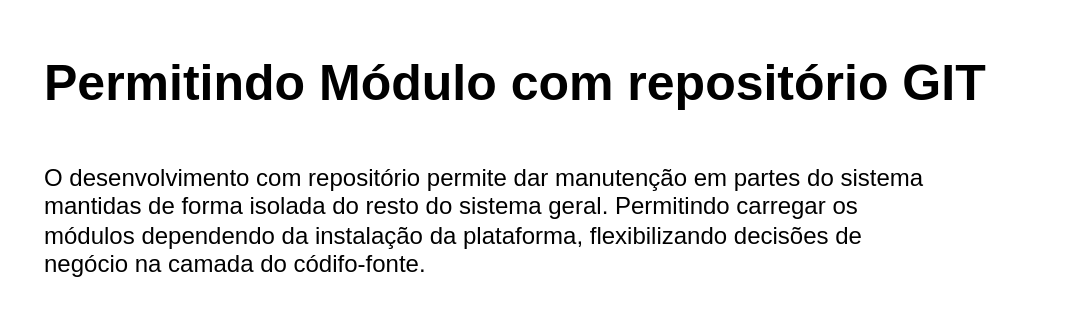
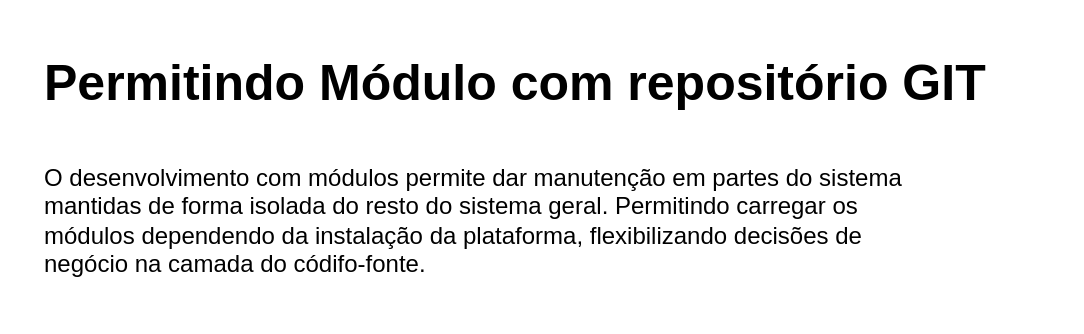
node "O desenvolvimento com repositório permite dar manutenção em partes do sistema mantidas de forma isolada do resto do sistema geral. Permitindo carregar os módulos dependendo da instalação da plataforma, flexibilizando decisões de negócio na camada do códifo-fonte.": label "O desenvolvimento com repositório permite dar manutenção em partes do sistema mantidas de forma isolada do resto do sistema geral. Permitindo carregar os módulos dependendo da instalação da plataforma, flexibilizando decisões de negócio na camada do códifo-fonte." -> "O desenvolvimento com módulos permite dar manutenção em partes do sistema mantidas de forma isolada do resto do sistema geral. Permitindo carregar os módulos dependendo da instalação da plataforma, flexibilizando decisões de negócio na camada do códifo-fonte."
